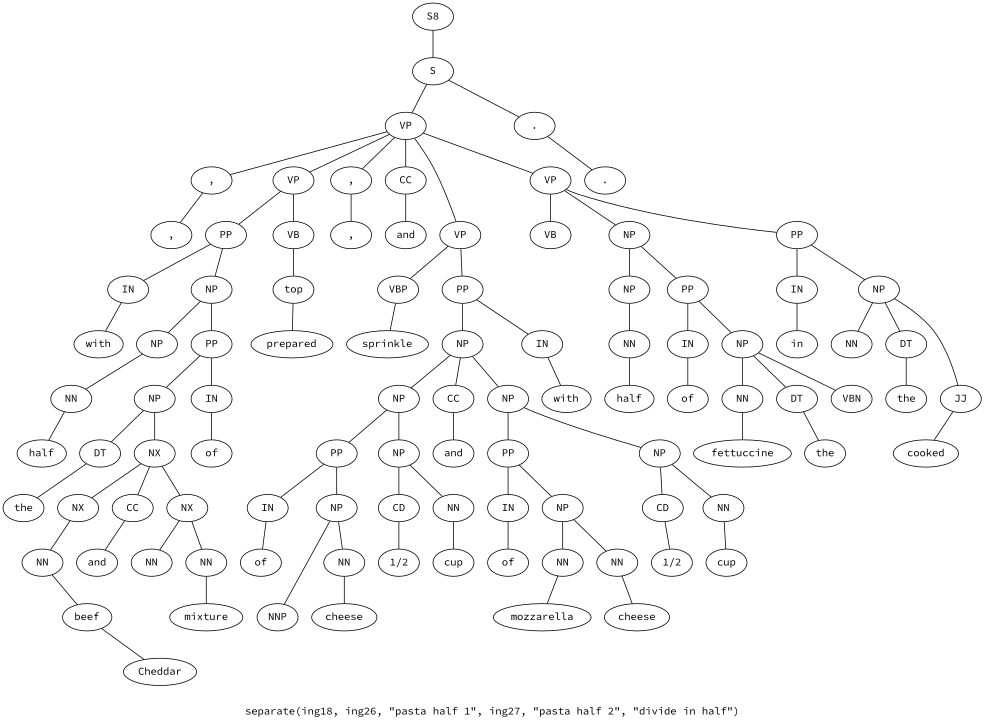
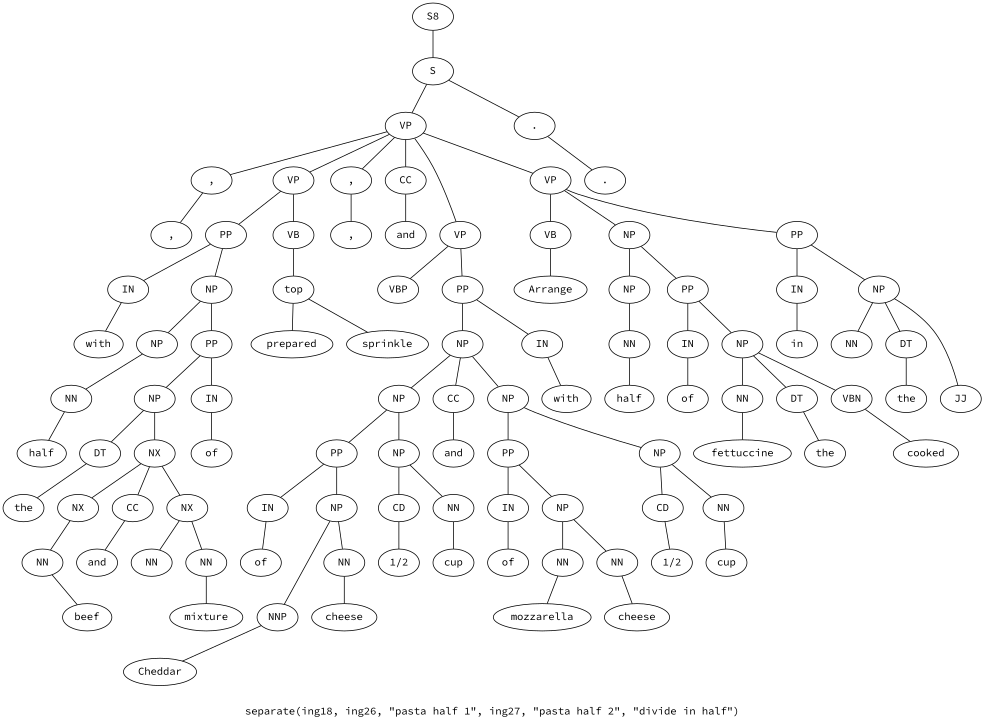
node "Arrange": added
edge "VBP" -- "sprinkle": now "top" -- "sprinkle"
edge "JJ" -- "cooked": now "VBN" -- "cooked"
edge "beef" -- "Cheddar": now "NNP" -- "Cheddar"
